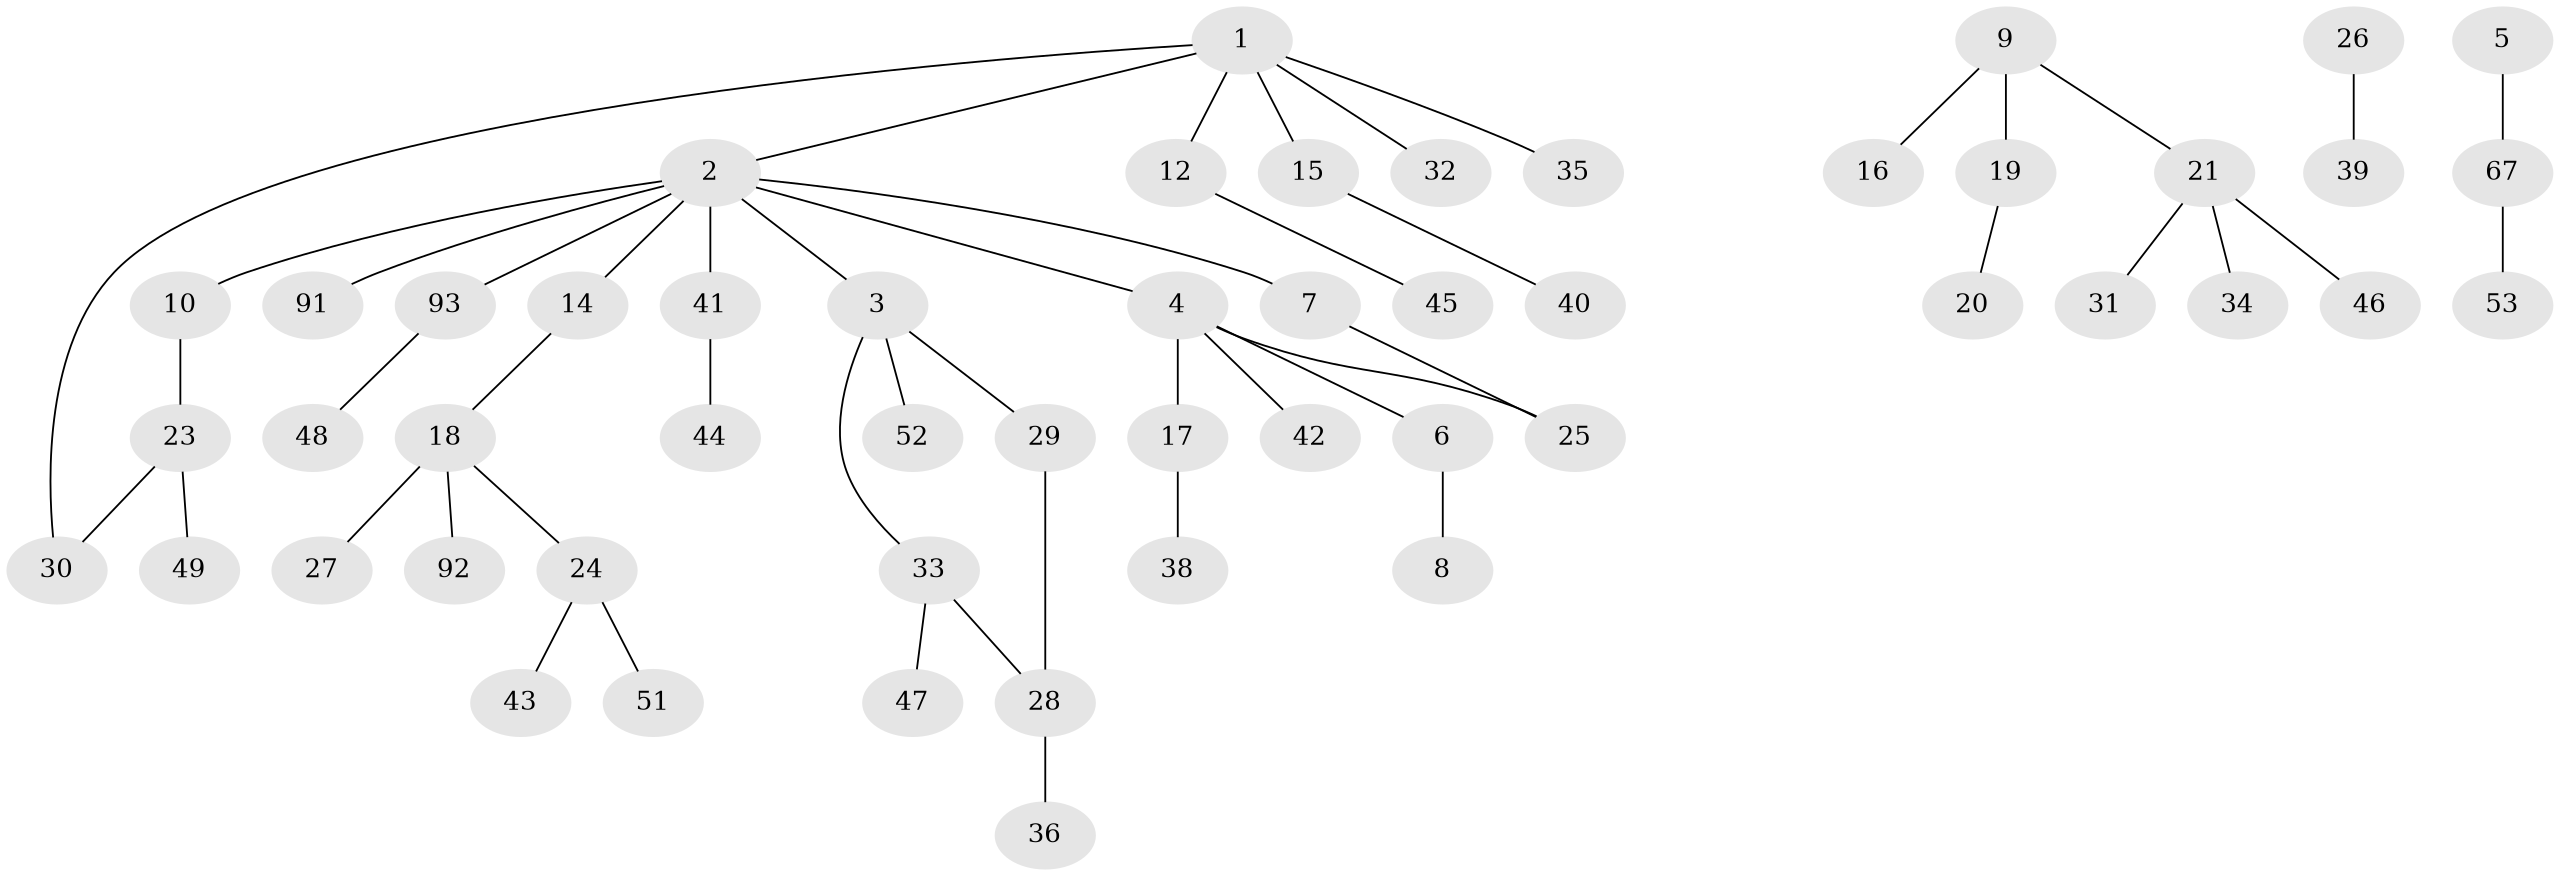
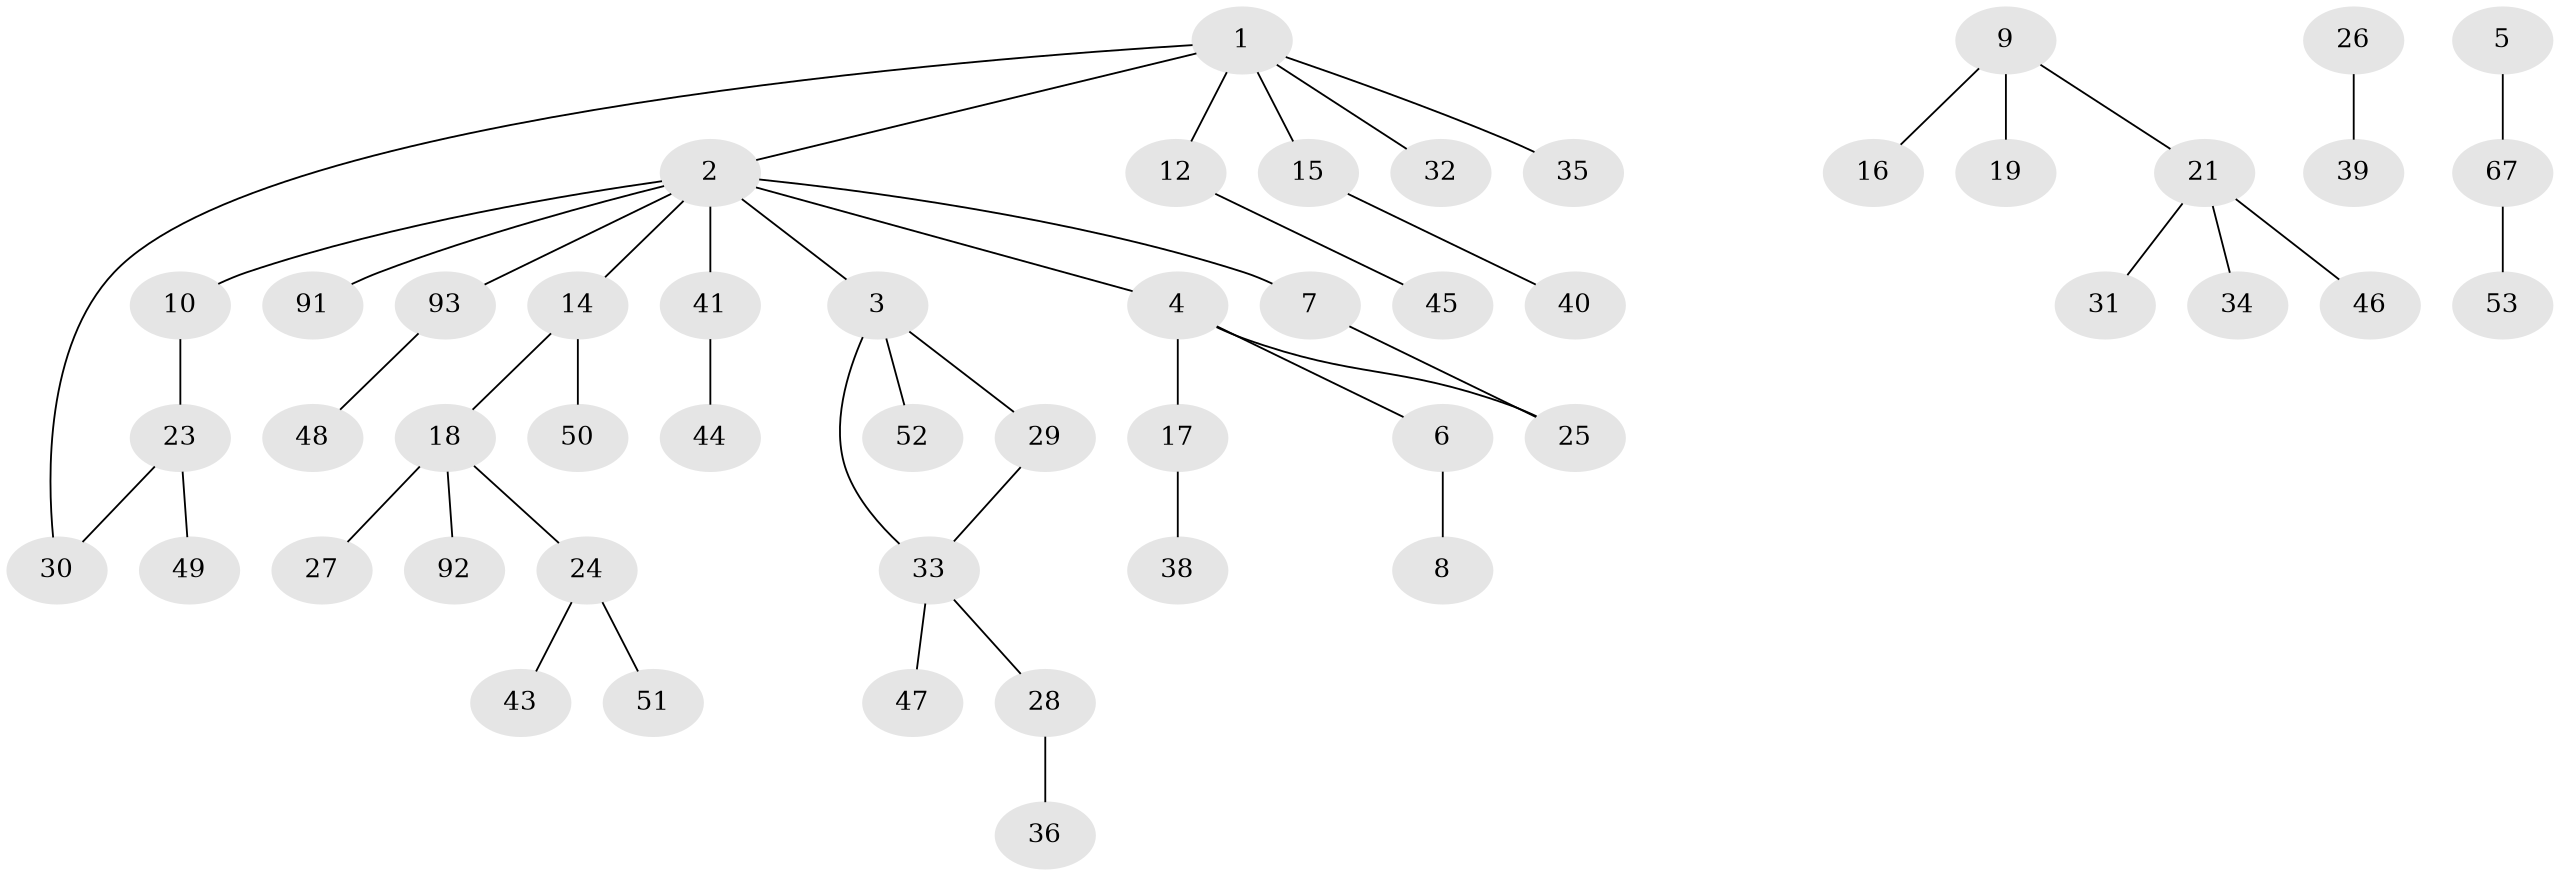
node "20": removed
node "50": added
node "42": removed
edge "29" -- "28": now "29" -- "33"
